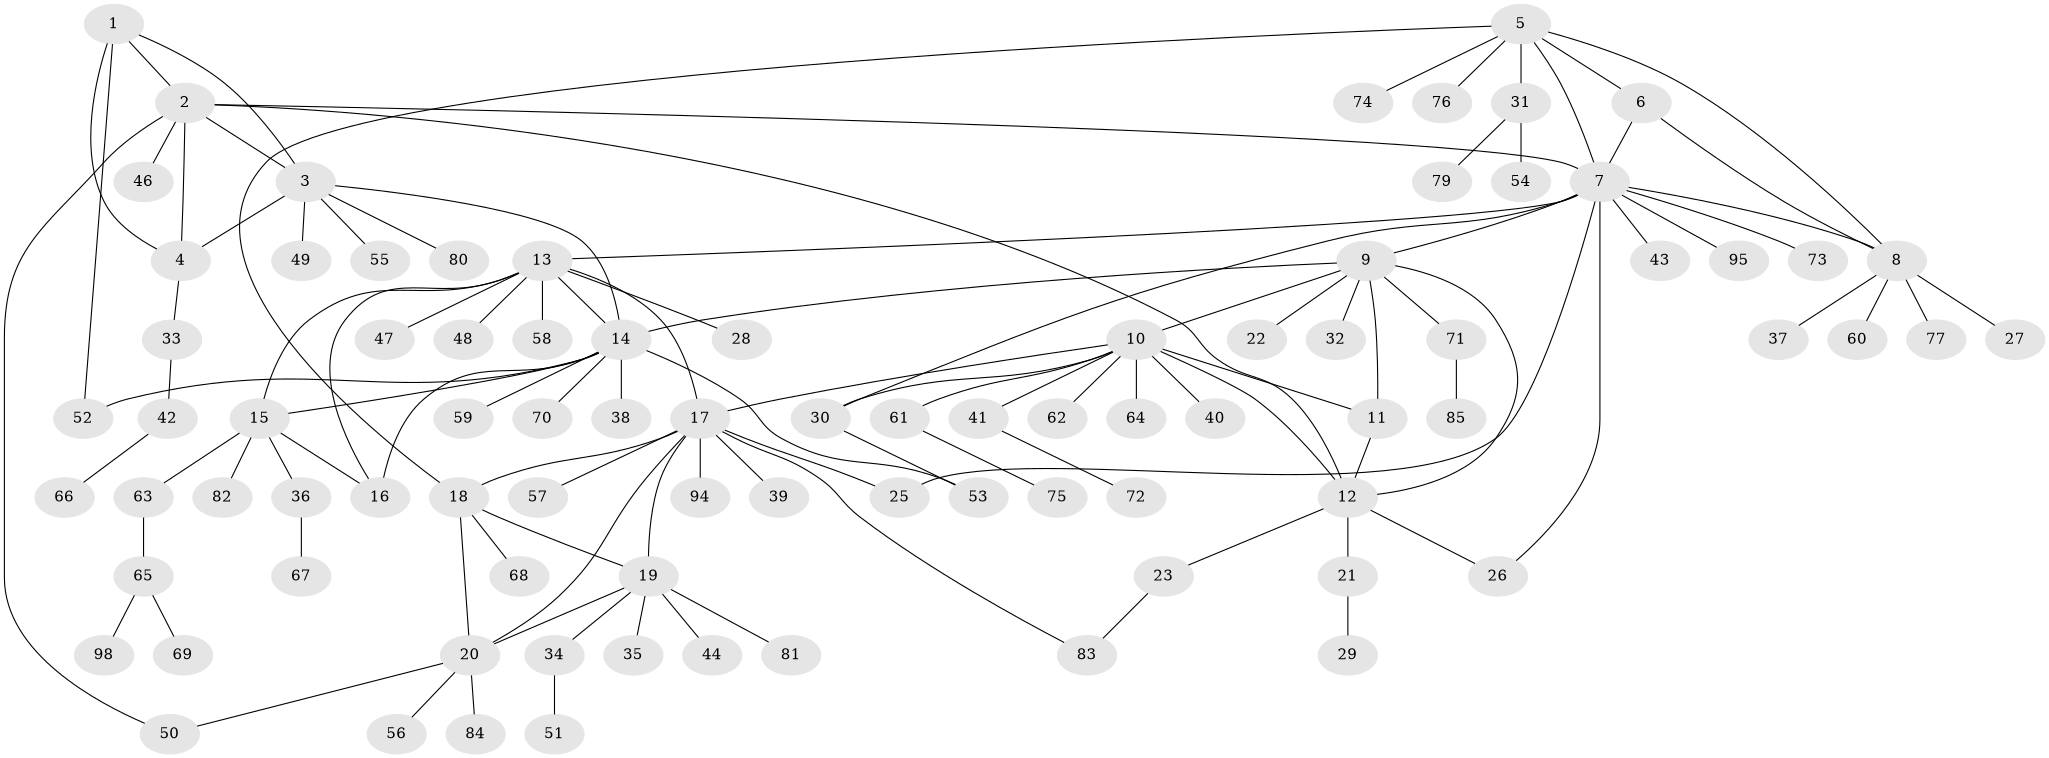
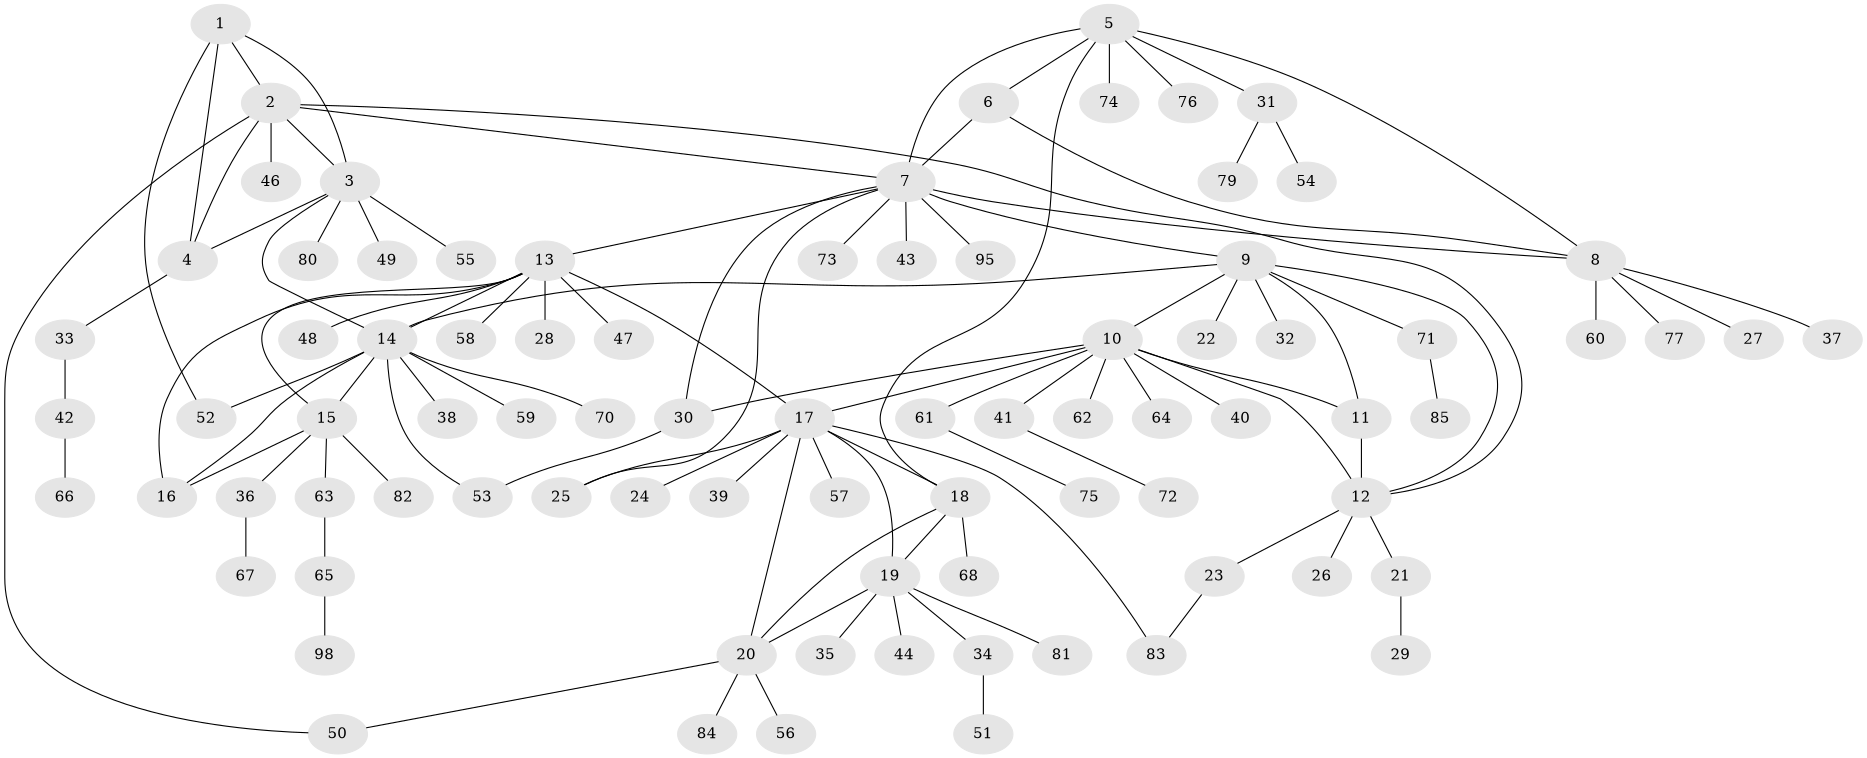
edge "7" -- "26": removed
node "94": label "94" -> "24"
node "69": removed
